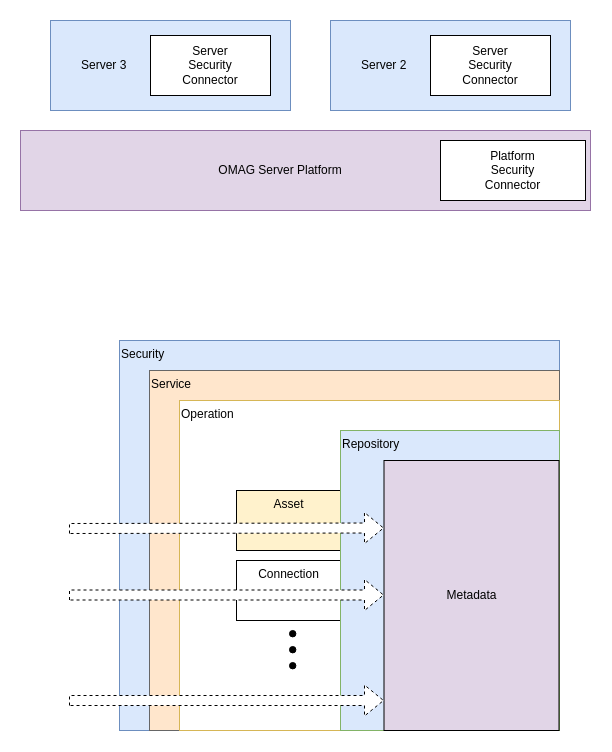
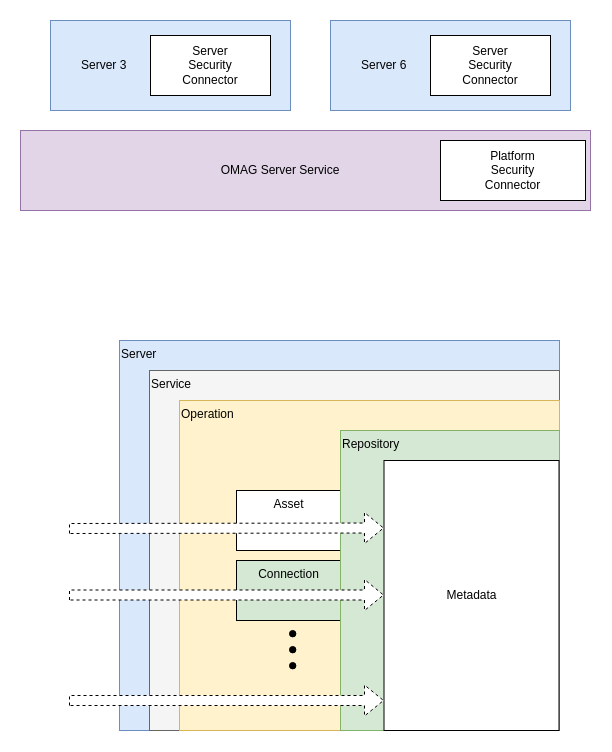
node "Server 2": label "Server 2" -> "Server 6"
node "OMAG Server Platform": label "OMAG Server Platform" -> "OMAG Server Service"
node "Security": label "Security" -> "Server"
node "Service": fillcolor #ffe6cc -> #f5f5f5
node "Operation": fillcolor #ffffff -> #fff2cc
node "Repository": fillcolor #dae8fc -> #d5e8d4
node "Asset": fillcolor #fff2cc -> #ffffff
node "Connection": fillcolor #ffffff -> #d5e8d4
node "Metadata": fillcolor #e1d5e7 -> #ffffff
